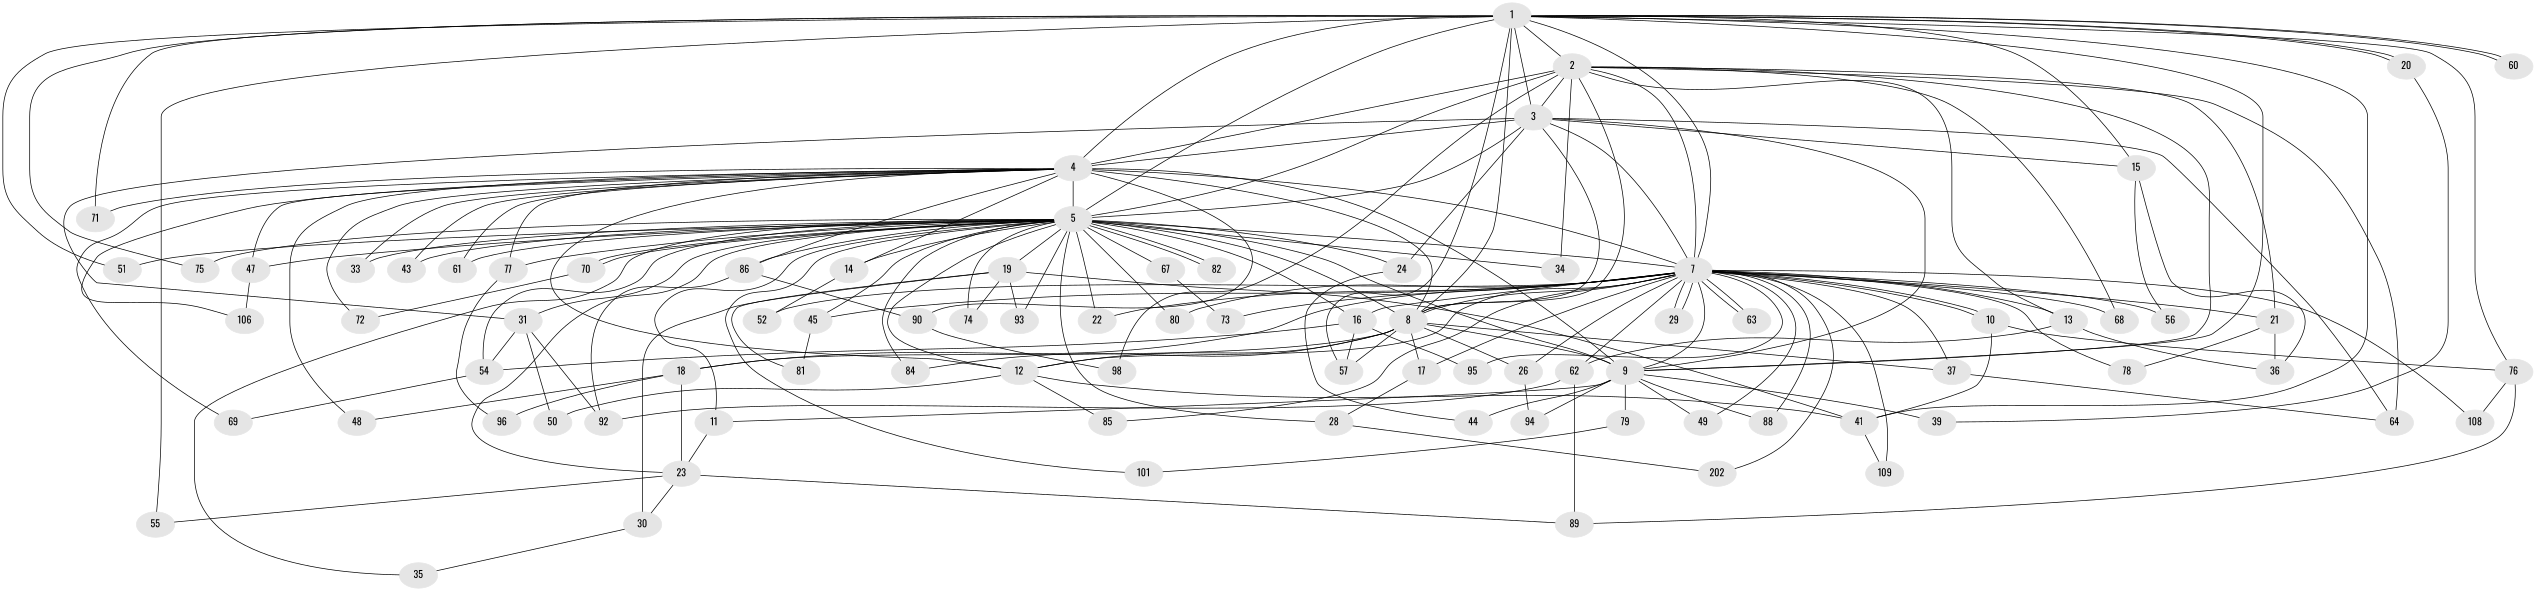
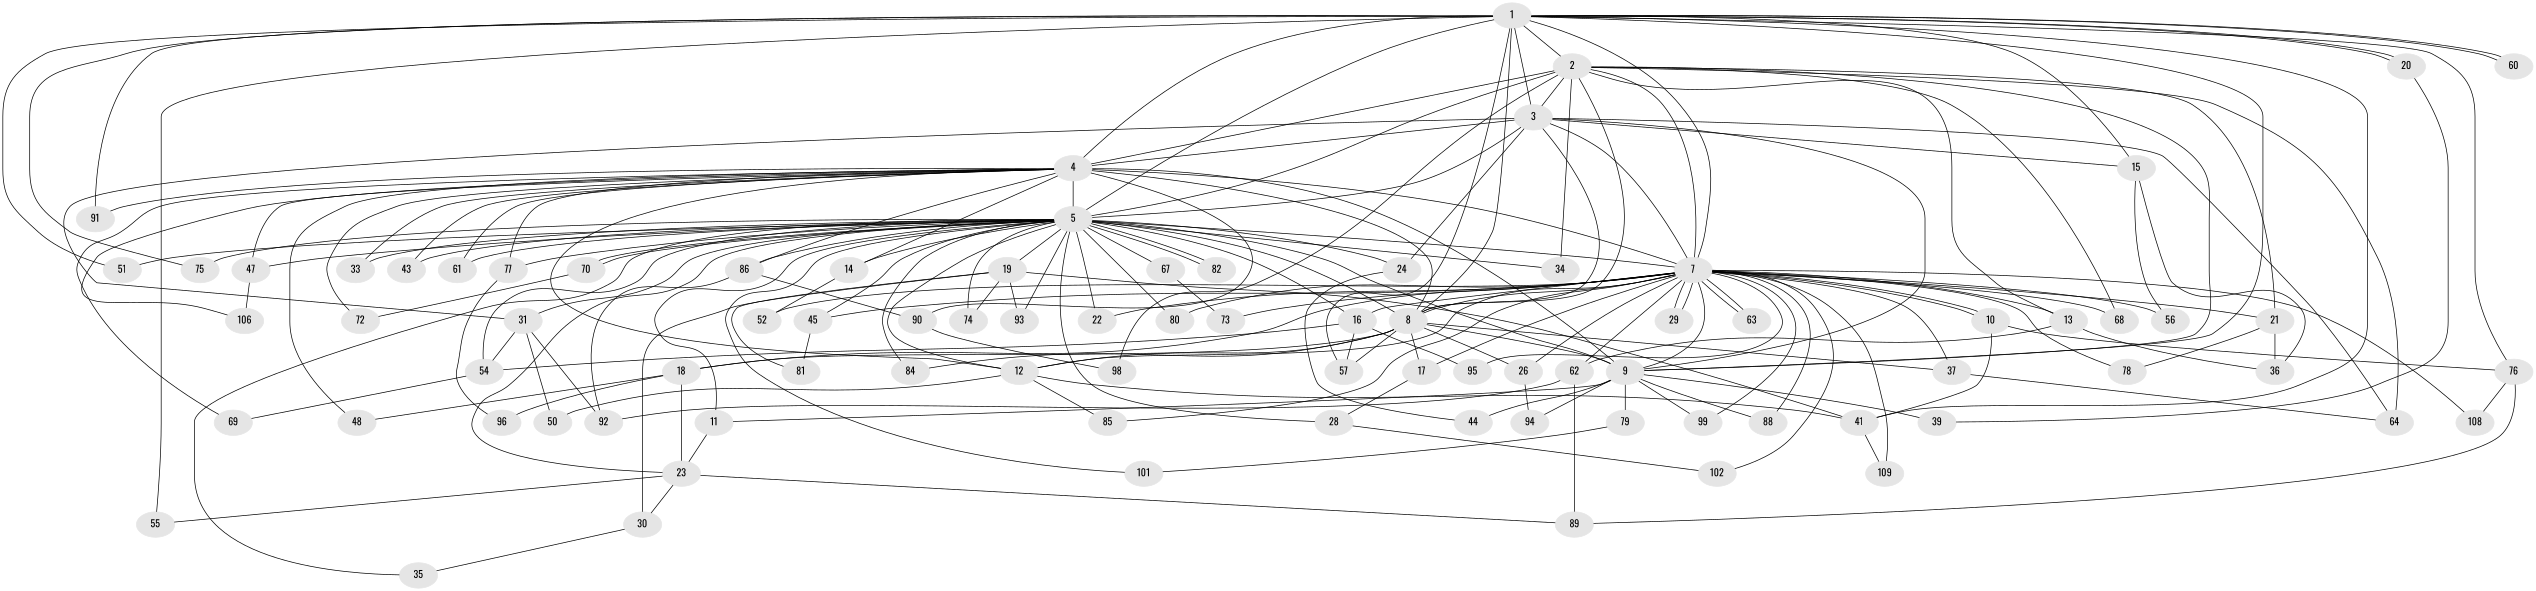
node "71": label "71" -> "91"
node "49": label "49" -> "99"
node "202": label "202" -> "102"
